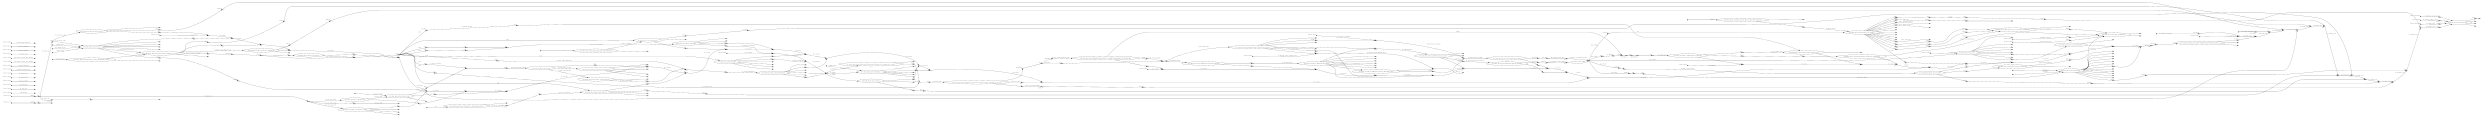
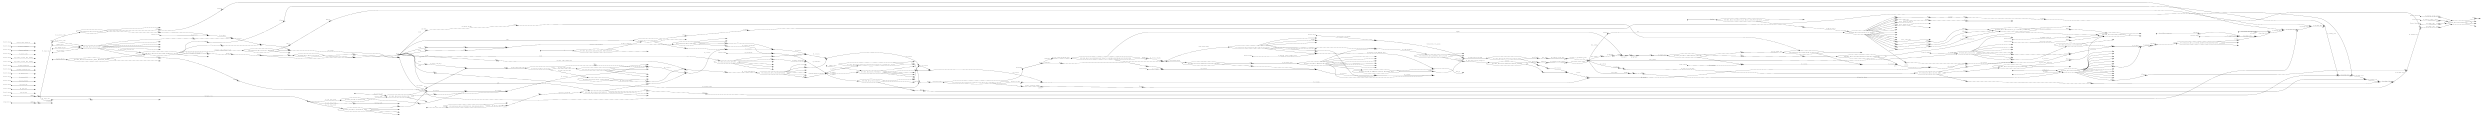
node "v224 mix": removed
